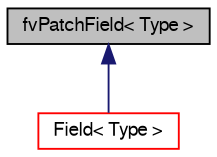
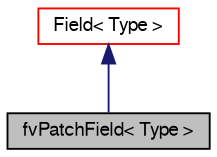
edge "Field< Type >" -> "fvPatchField< Type >": reversed
